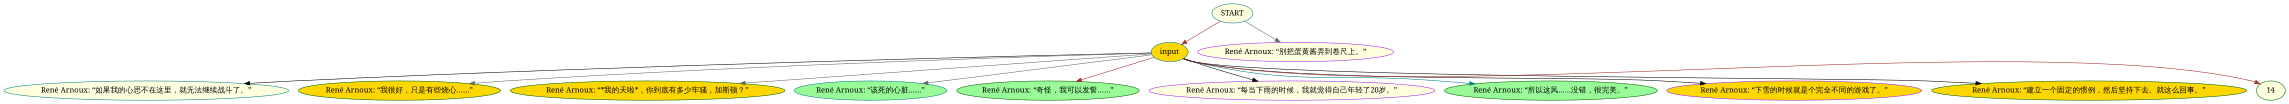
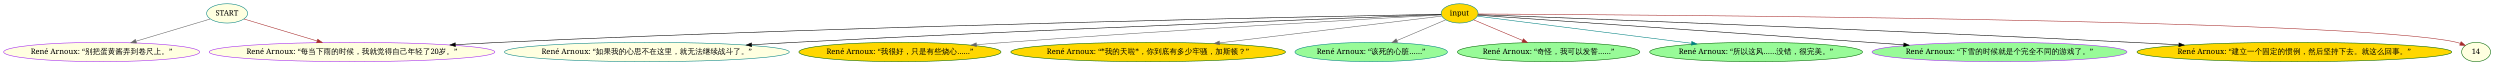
edge "START" -> "input": now "START" -> "René Arnoux: “每当下雨的时候，我就觉得自己年轻了20岁。”"
node "René Arnoux: “下雪的时候就是个完全不同的游戏了。”": fillcolor gold -> palegreen
